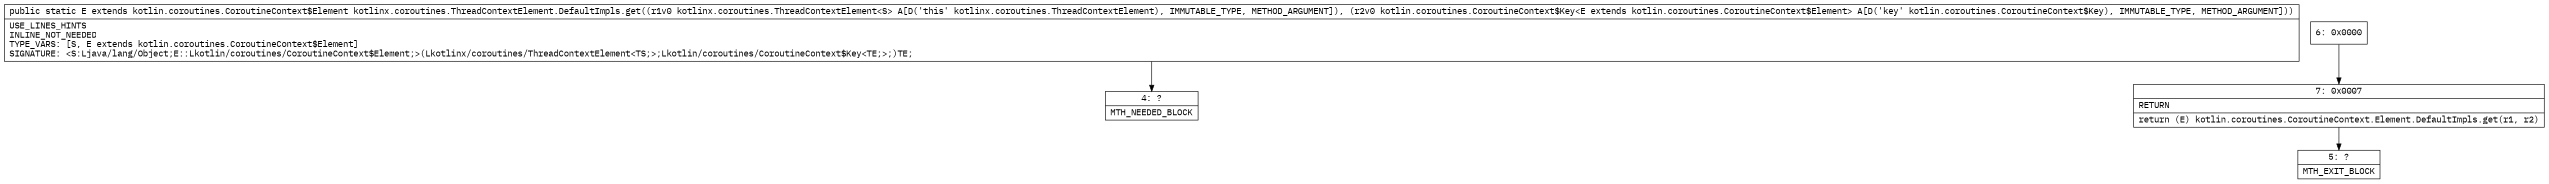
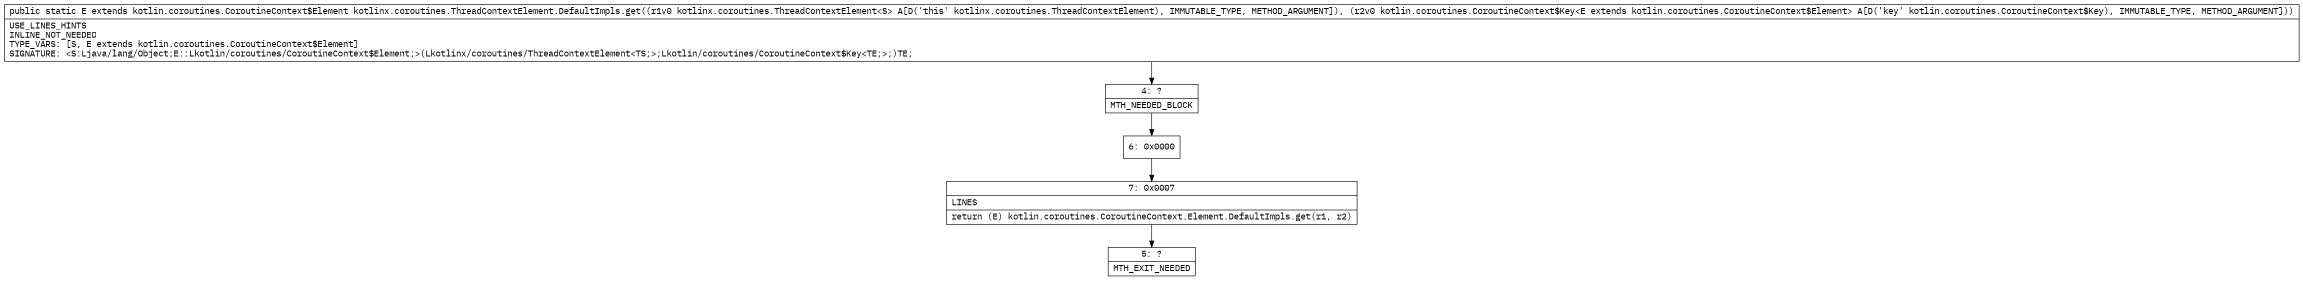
node "7: 0x0007": text "RETURN" -> "LINES"
edge "4: ?" -> "6: 0x0000": added
node "5: ?": text "MTH_EXIT_BLOCK" -> "MTH_EXIT_NEEDED"
